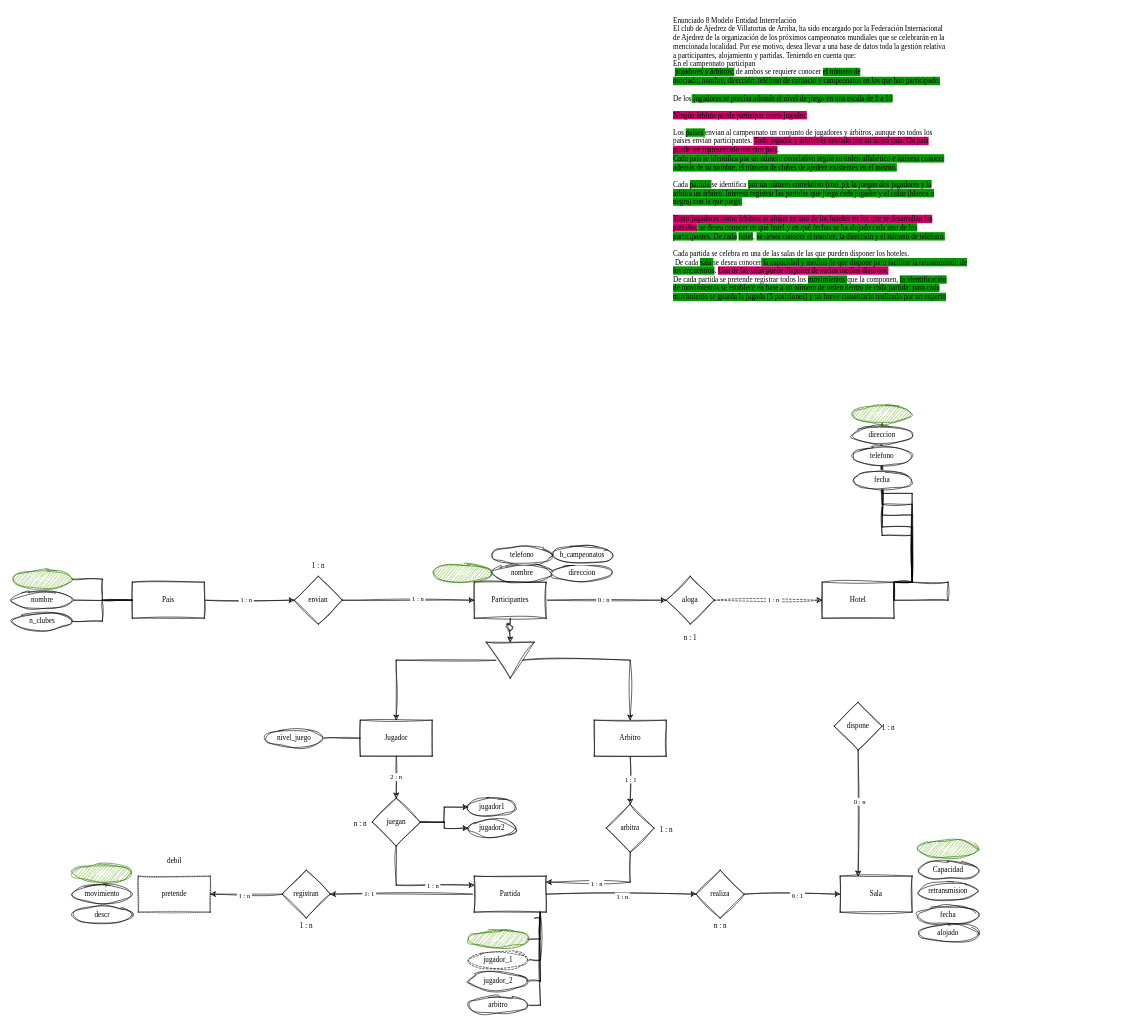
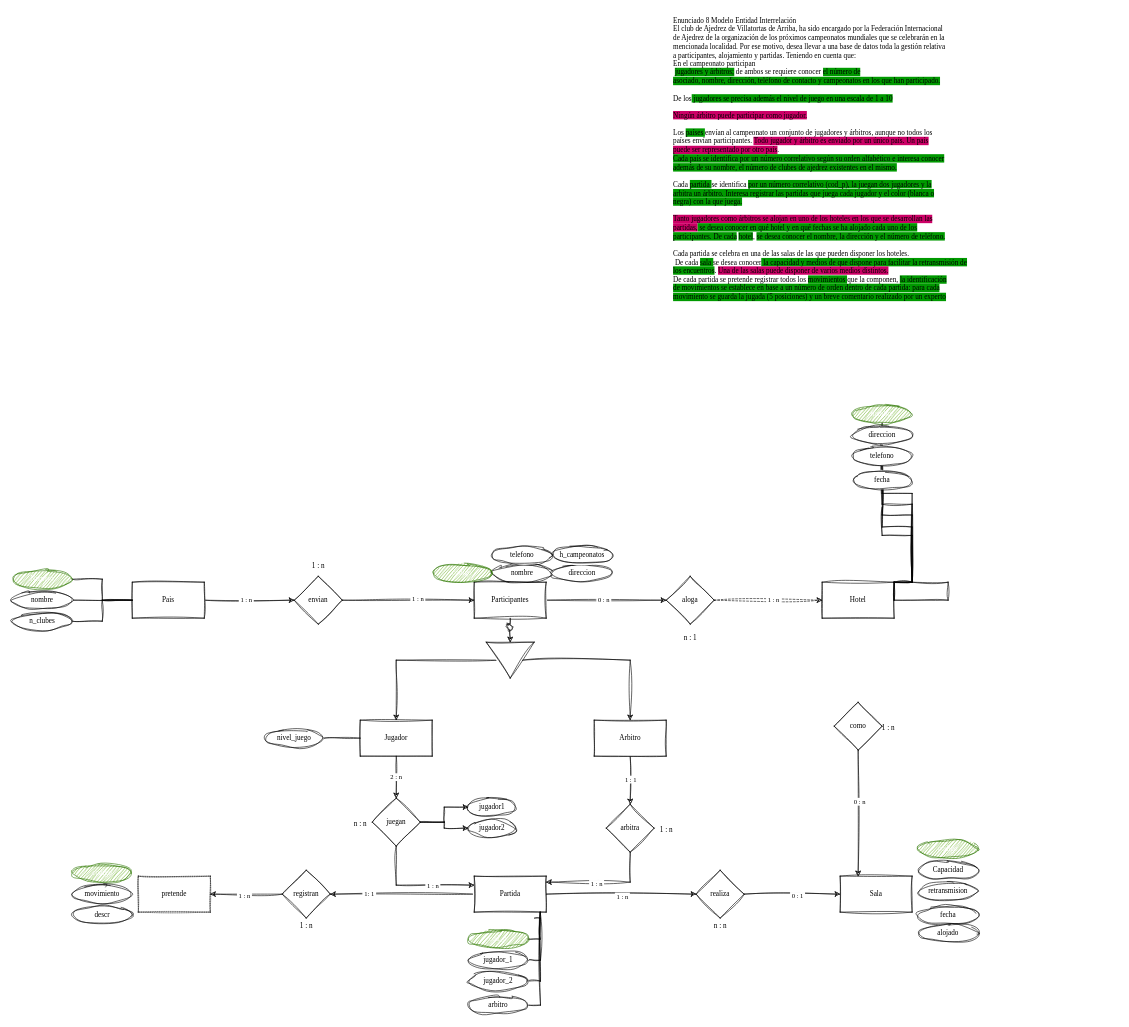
node "dispone": label "dispone" -> "como"
node "debil": removed
node "jugador_1": style dashed -> solid
